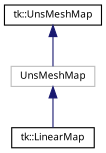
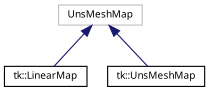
edge "UnsMeshMap" -> "tk::UnsMeshMap": reversed
